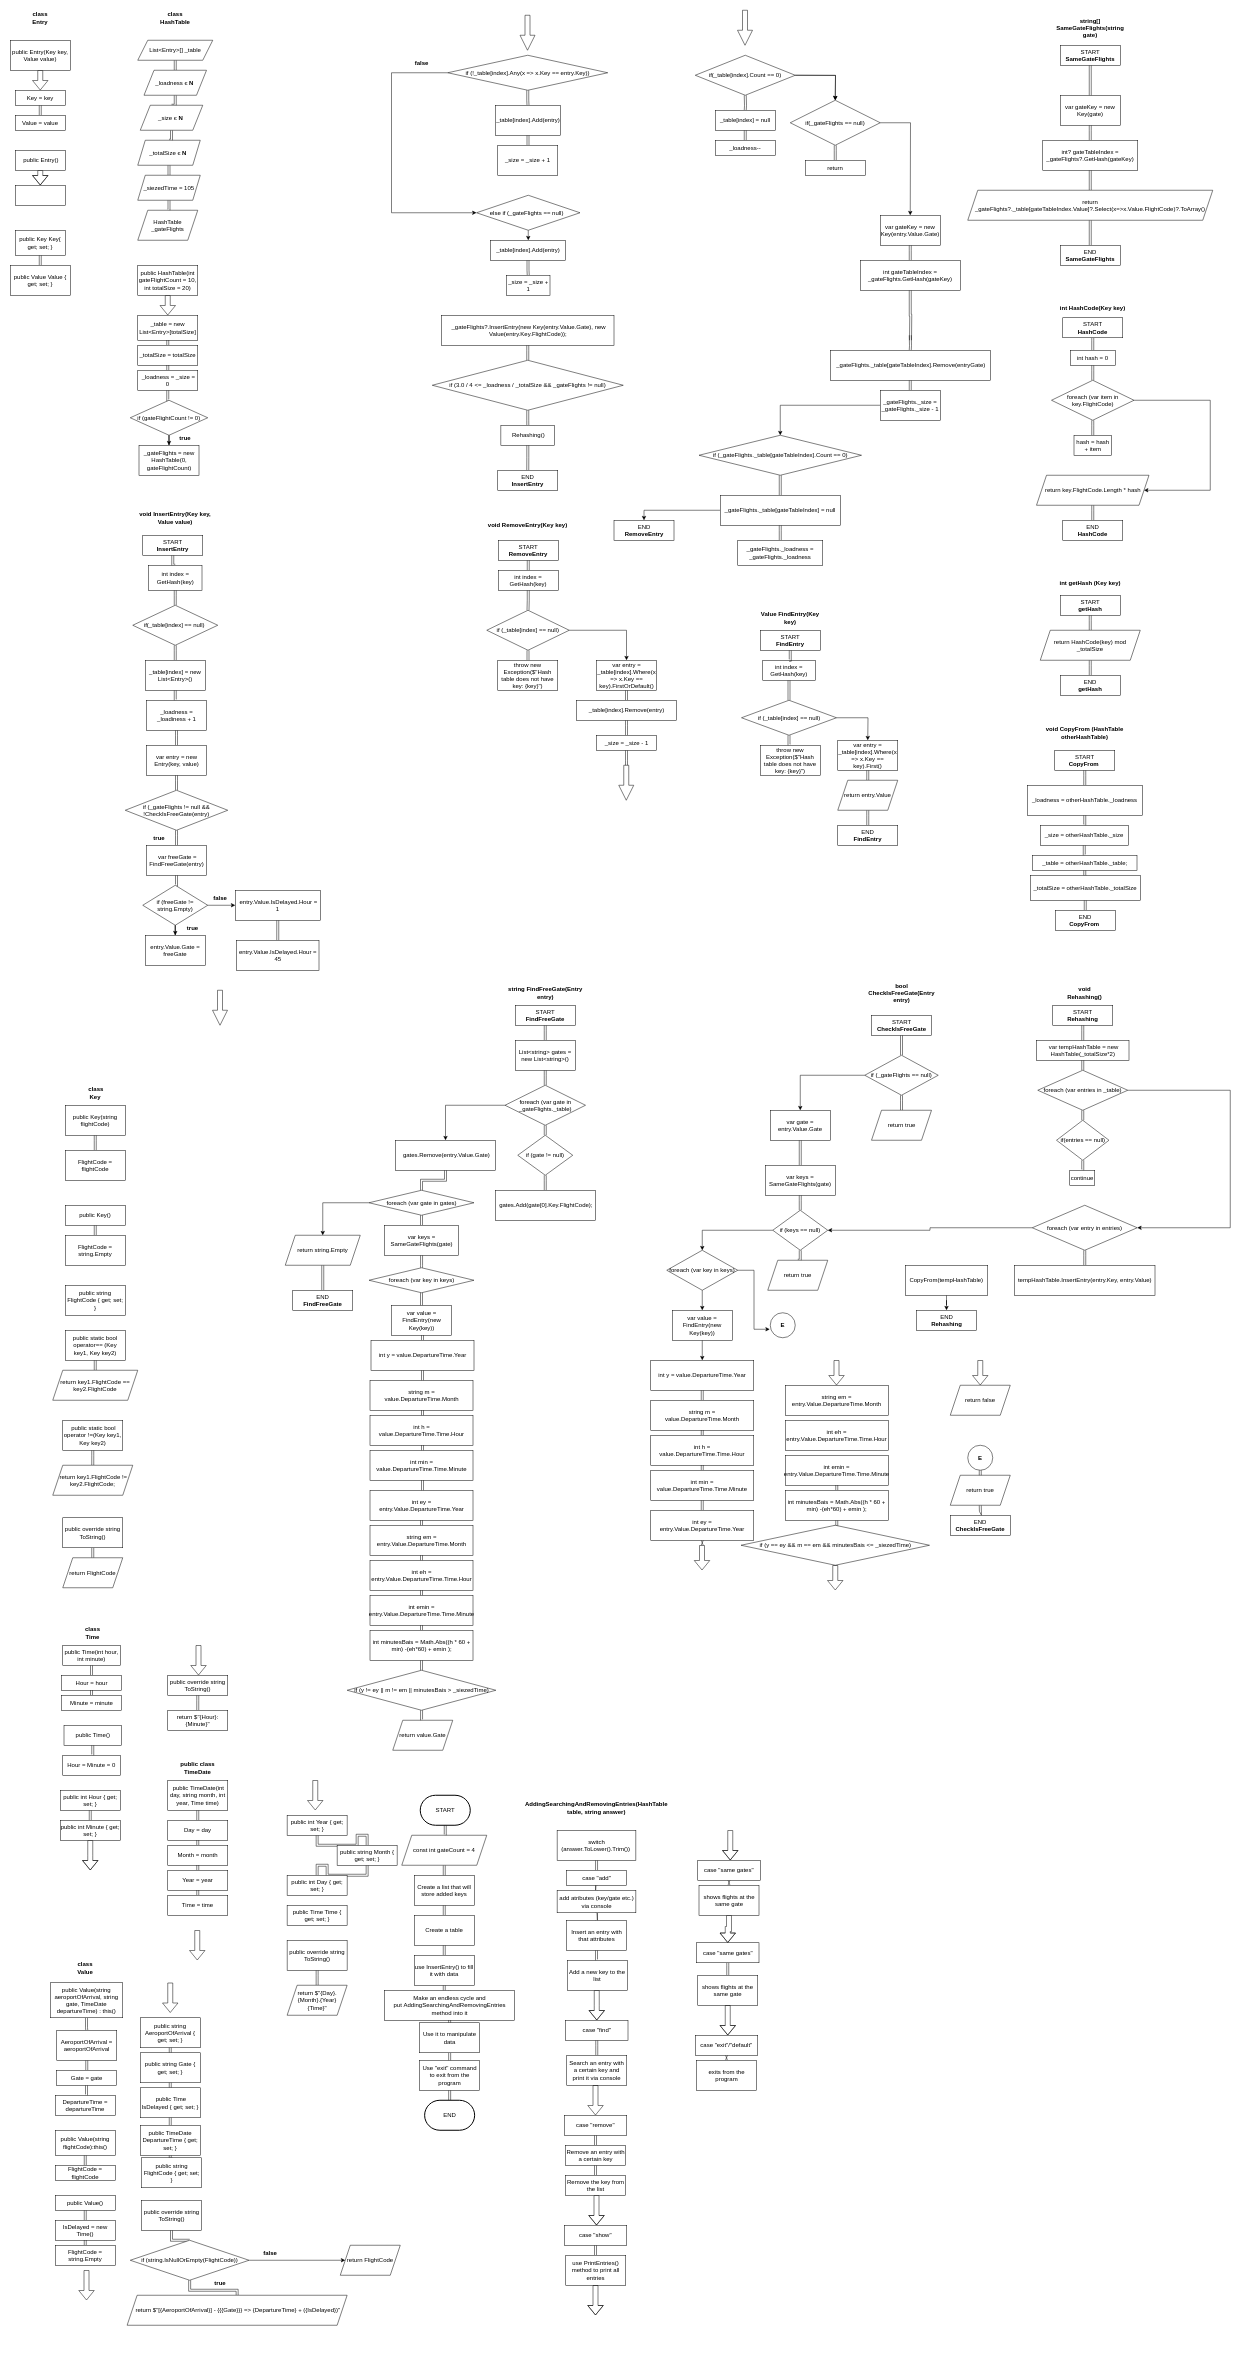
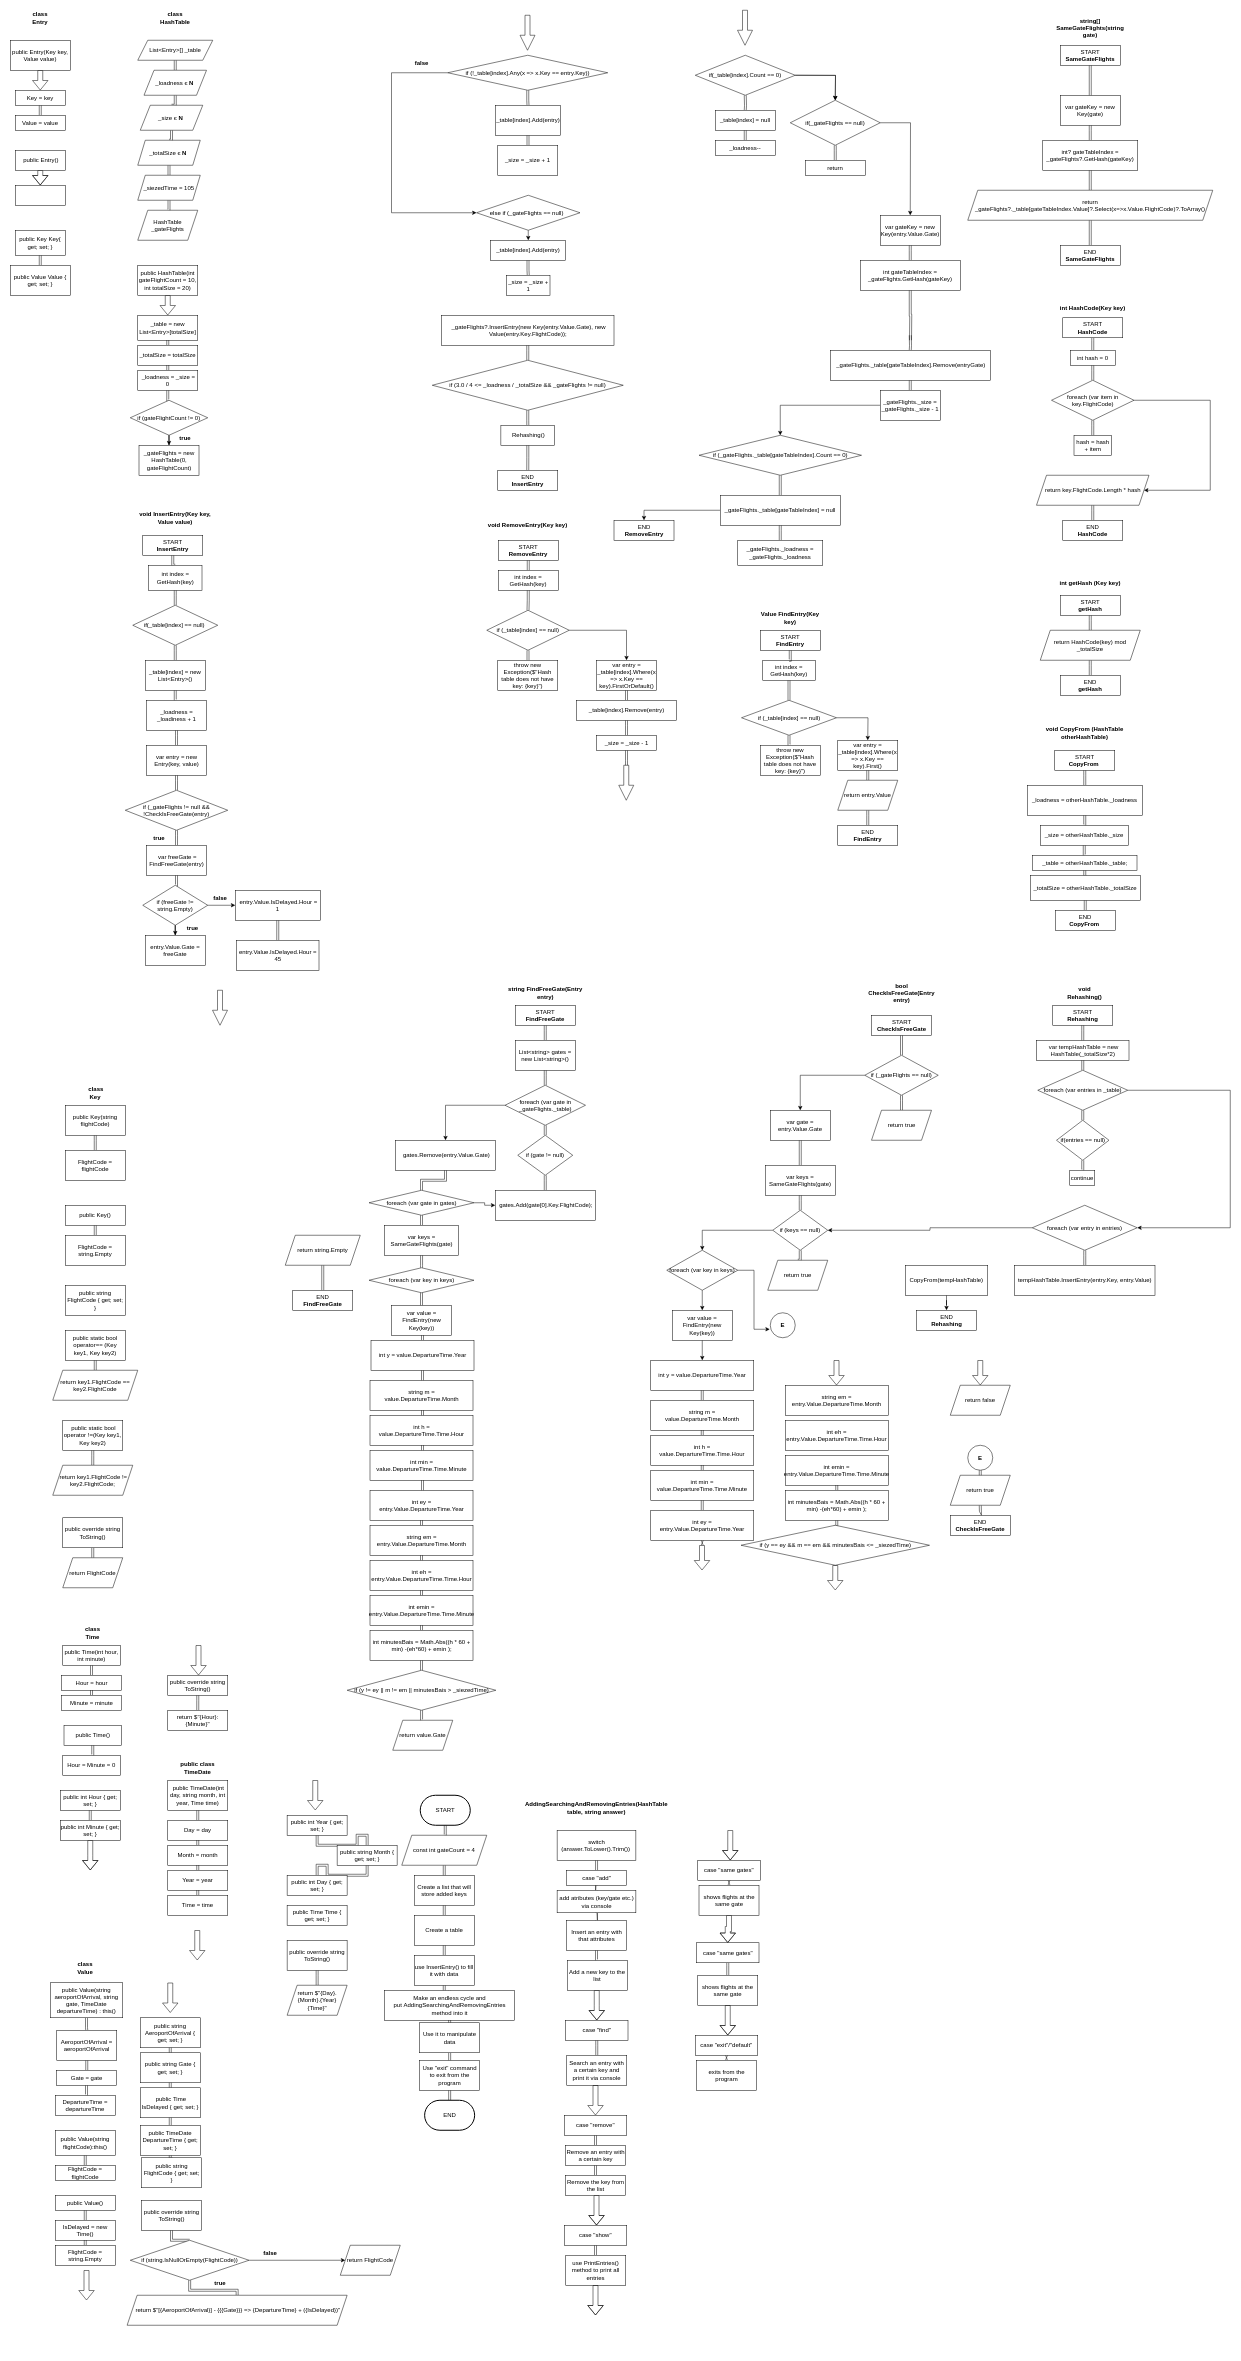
edge "foreach (var gate in gates)" -> "return string.Empty": now "foreach (var gate in gates)" -> "gates.Add(gate[0].Key.FlightCode);"
